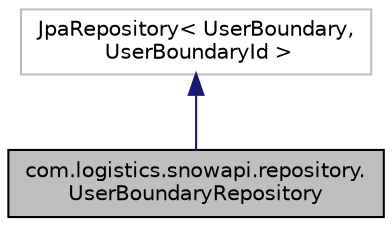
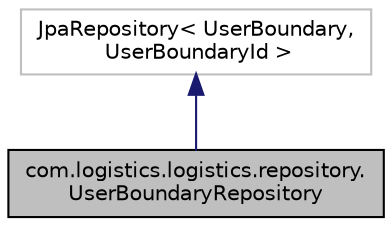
node "com.logistics.snowapi.repository. UserBoundaryRepository": label "com.logistics.snowapi.repository. UserBoundaryRepository" -> "com.logistics.logistics.repository. UserBoundaryRepository"
